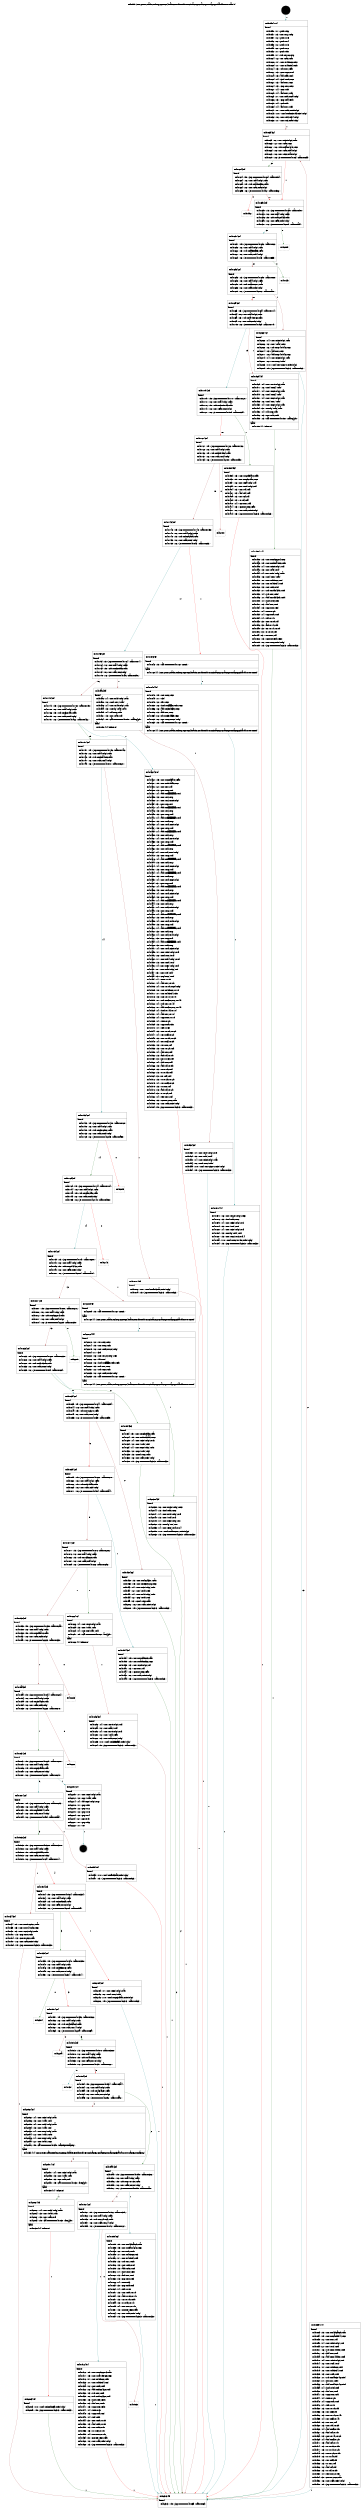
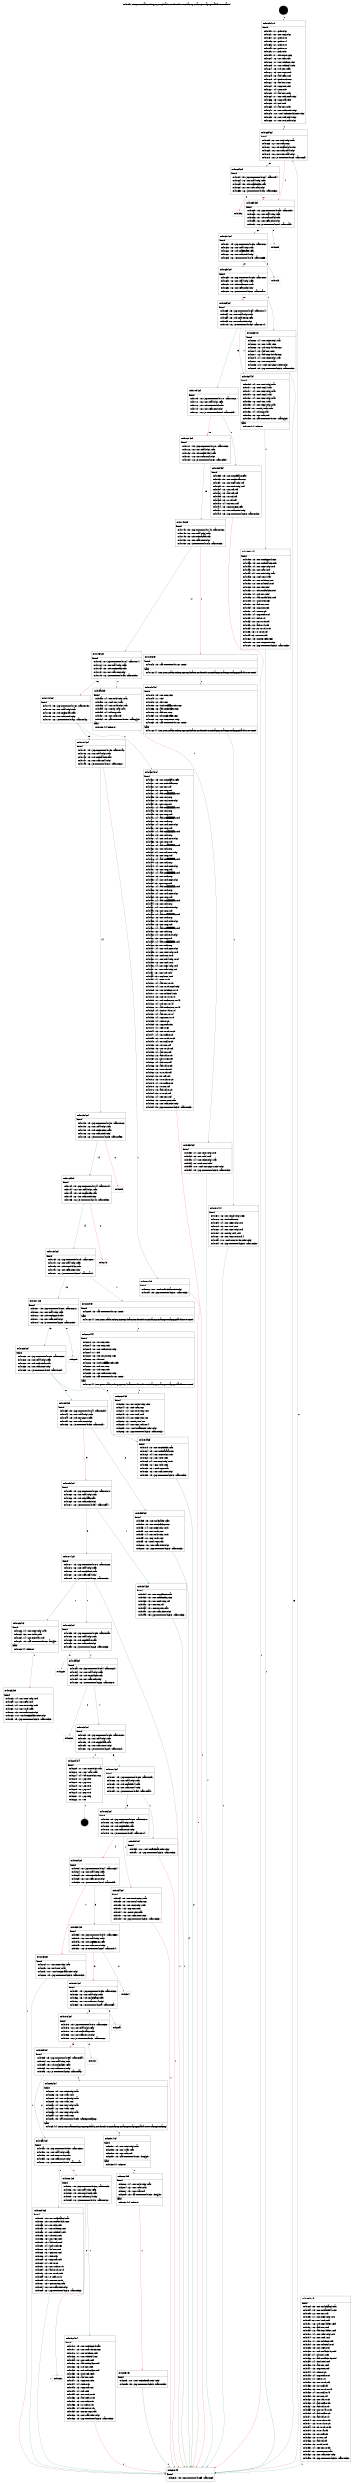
node "0x4021e0": removed
edge "0x40203e [42]" -> "0x402313 [5]": now "0x401877 [28]" -> "0x402313 [5]"
